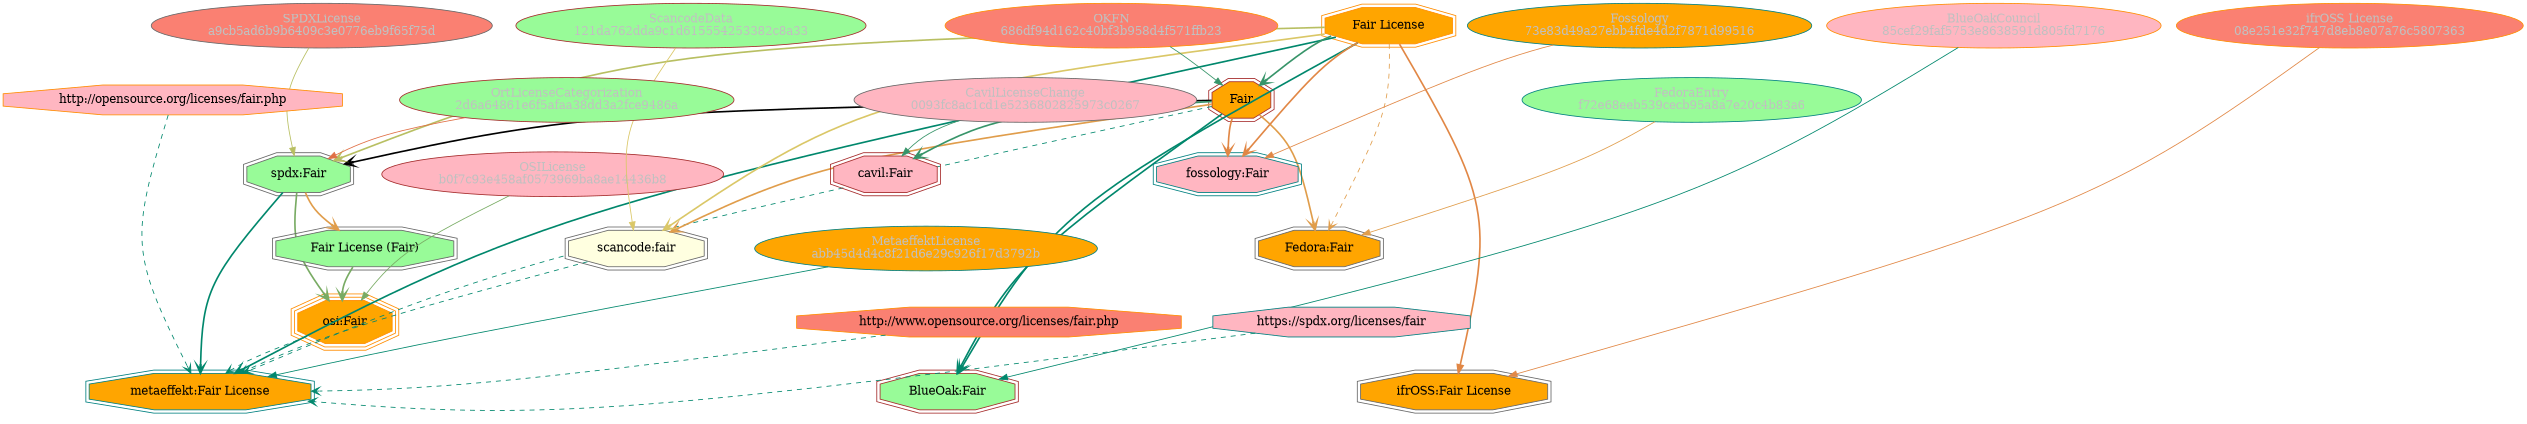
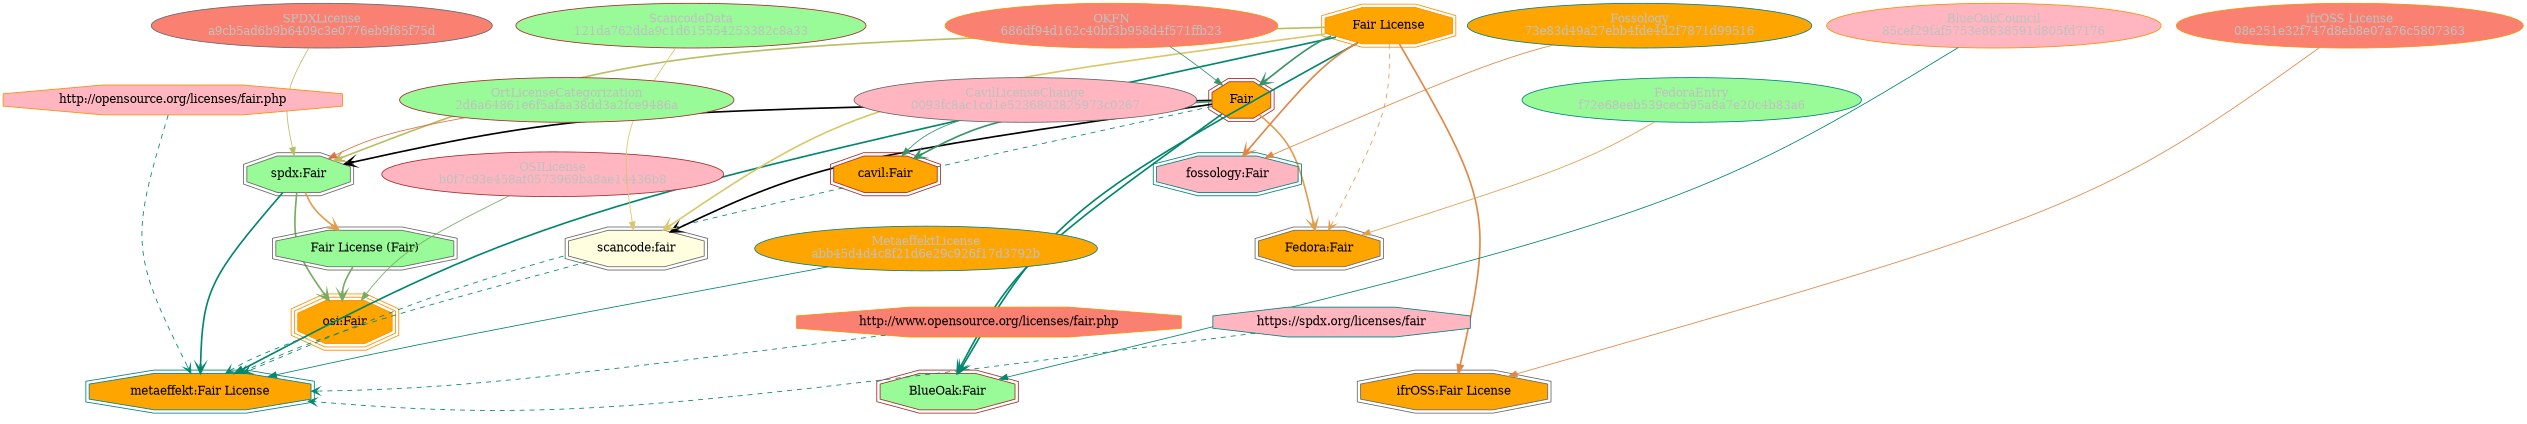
edge "Fair" -> "fossology:Fair": removed
edge "Fair" -> "scancode:fair": color #e09d4b -> black
edge "Fair License" -> "metaeffekt:Fair License": arrowhead vee -> normal
node "cavil:Fair": fillcolor lightpink -> orange
